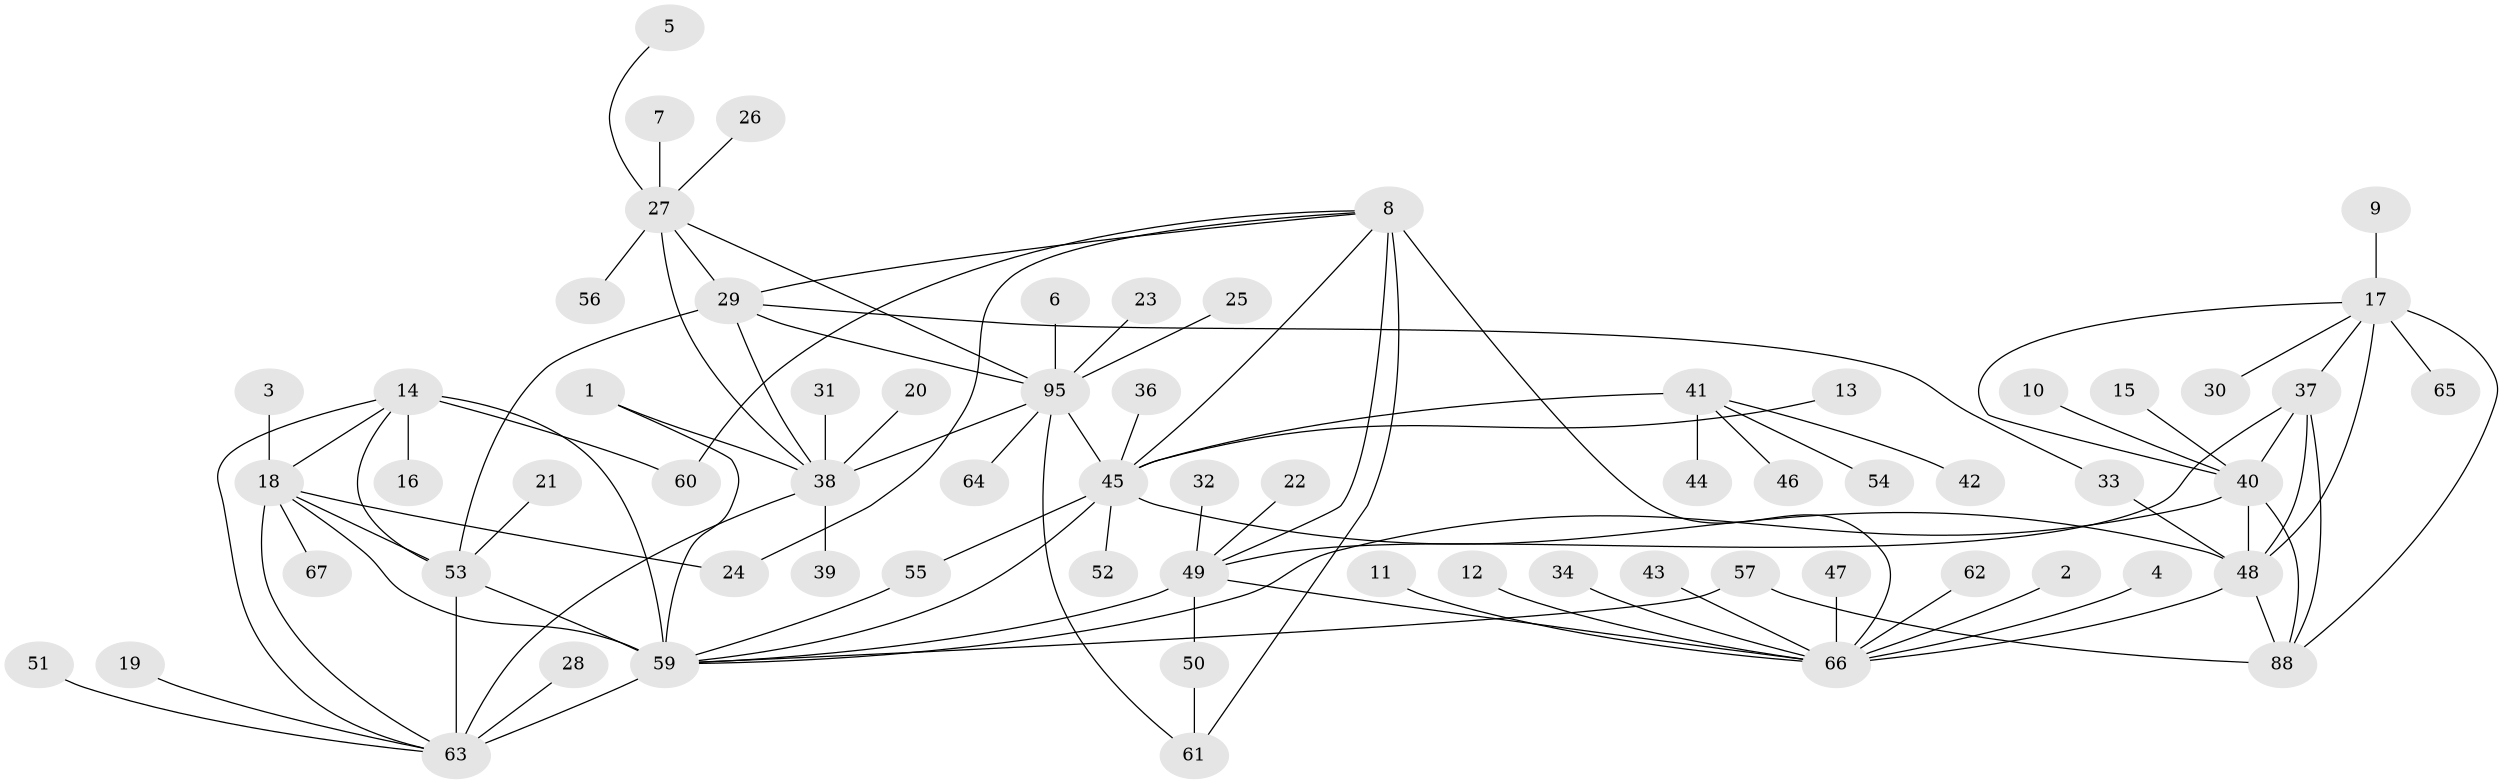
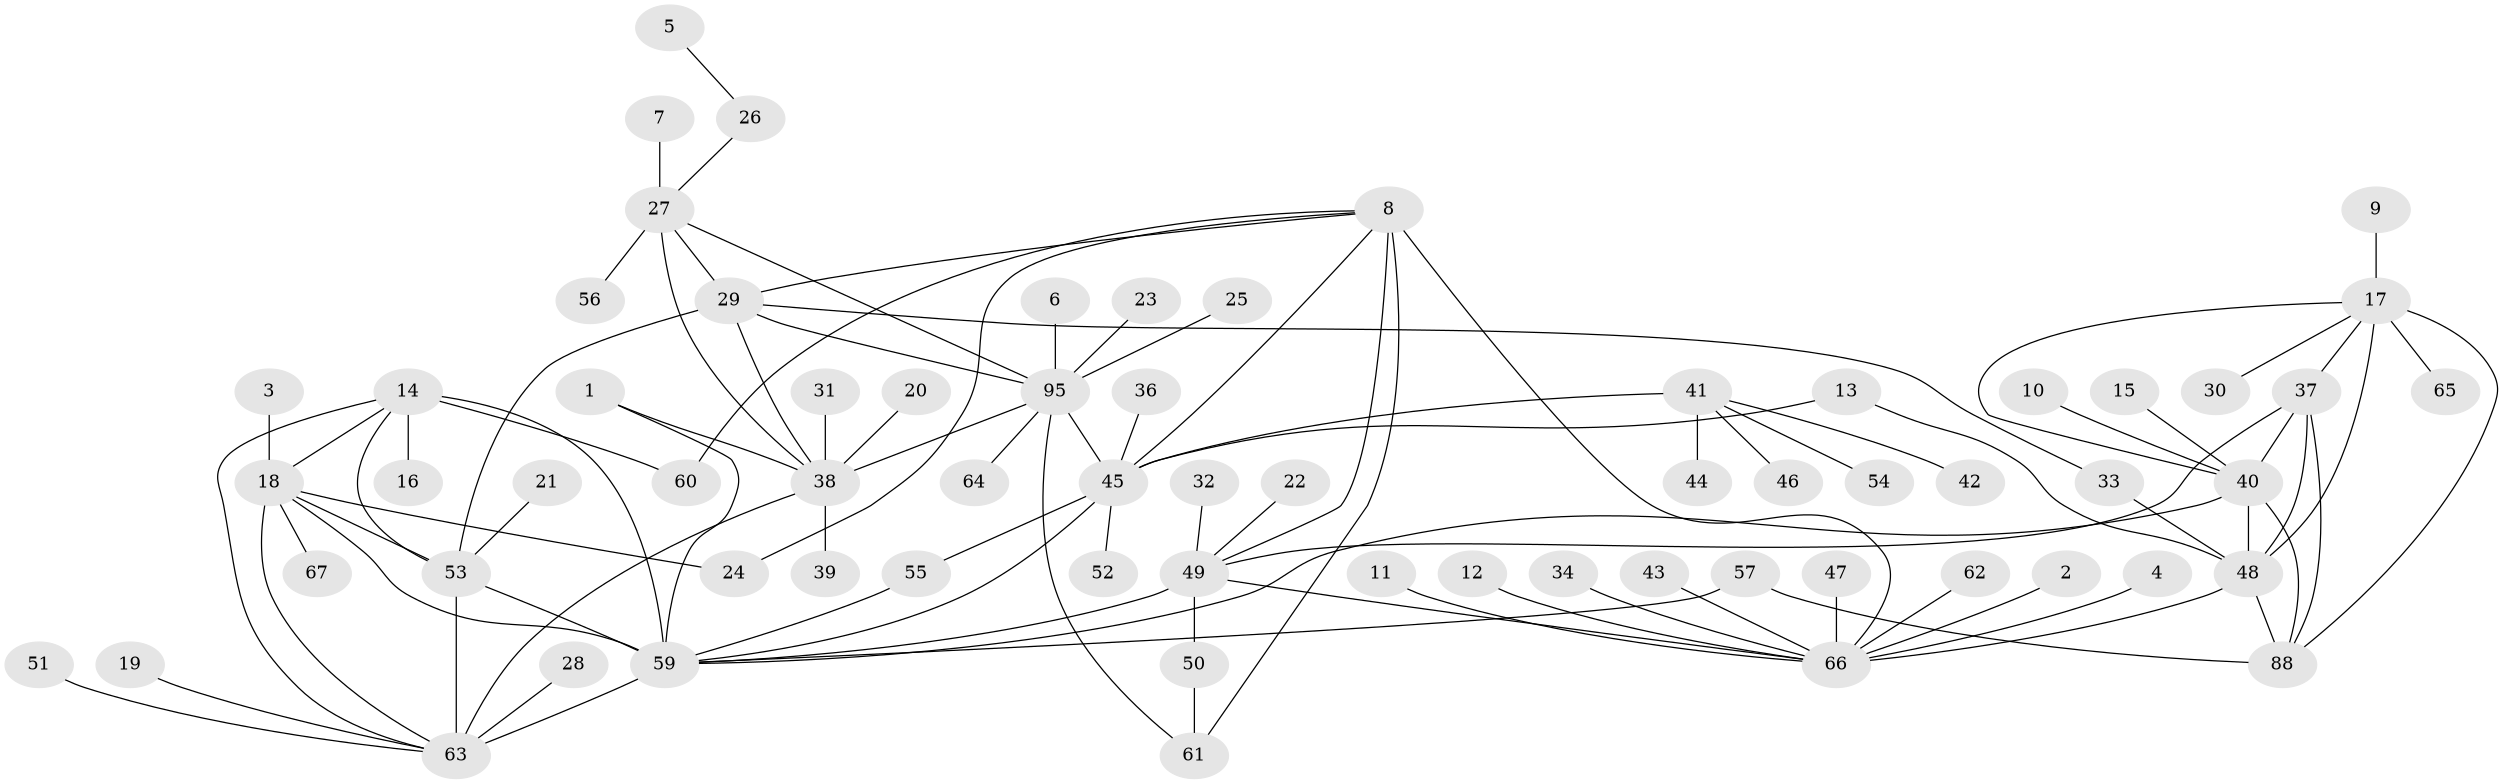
edge "5" -- "27": now "5" -- "26"
edge "45" -- "48": now "13" -- "48"
